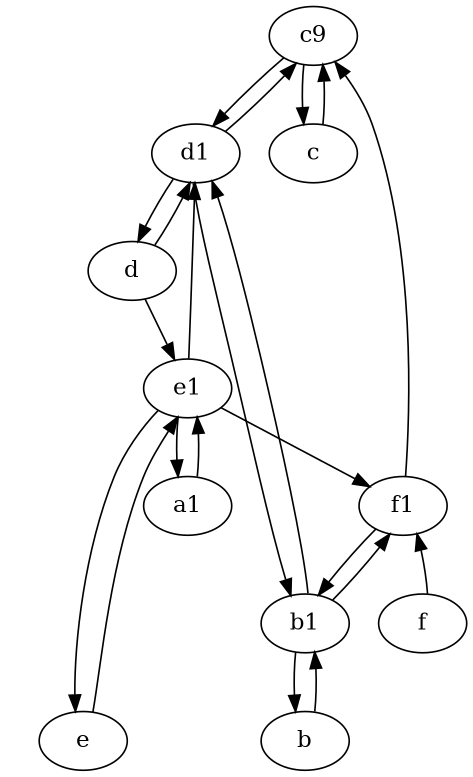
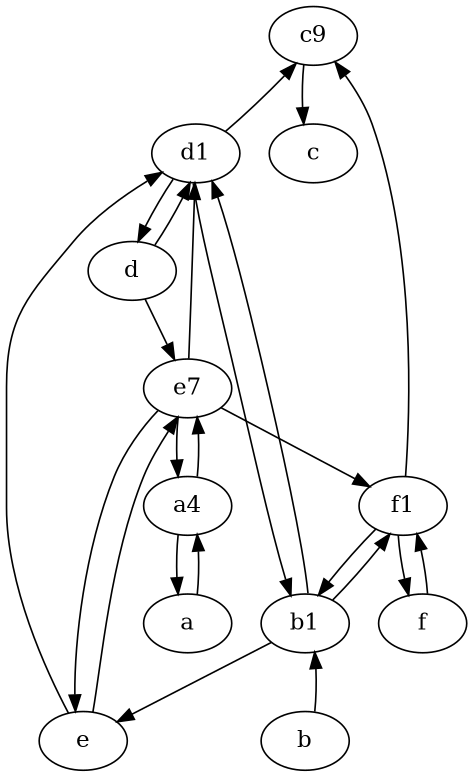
edge "c9" -> "d1": now "e" -> "d1"
edge "c" -> "c9": removed
node "e1": label "e1" -> "e7"
node "a1": label "a1" -> "a4"
edge "f1" -> "f": added
node "a": added
edge "b1" -> "b": now "b1" -> "e"
